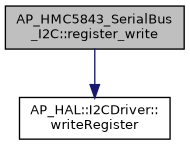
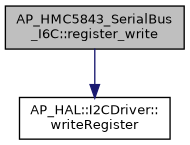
node "AP_HMC5843_SerialBus _I2C::register_write": label "AP_HMC5843_SerialBus _I2C::register_write" -> "AP_HMC5843_SerialBus _I6C::register_write"
